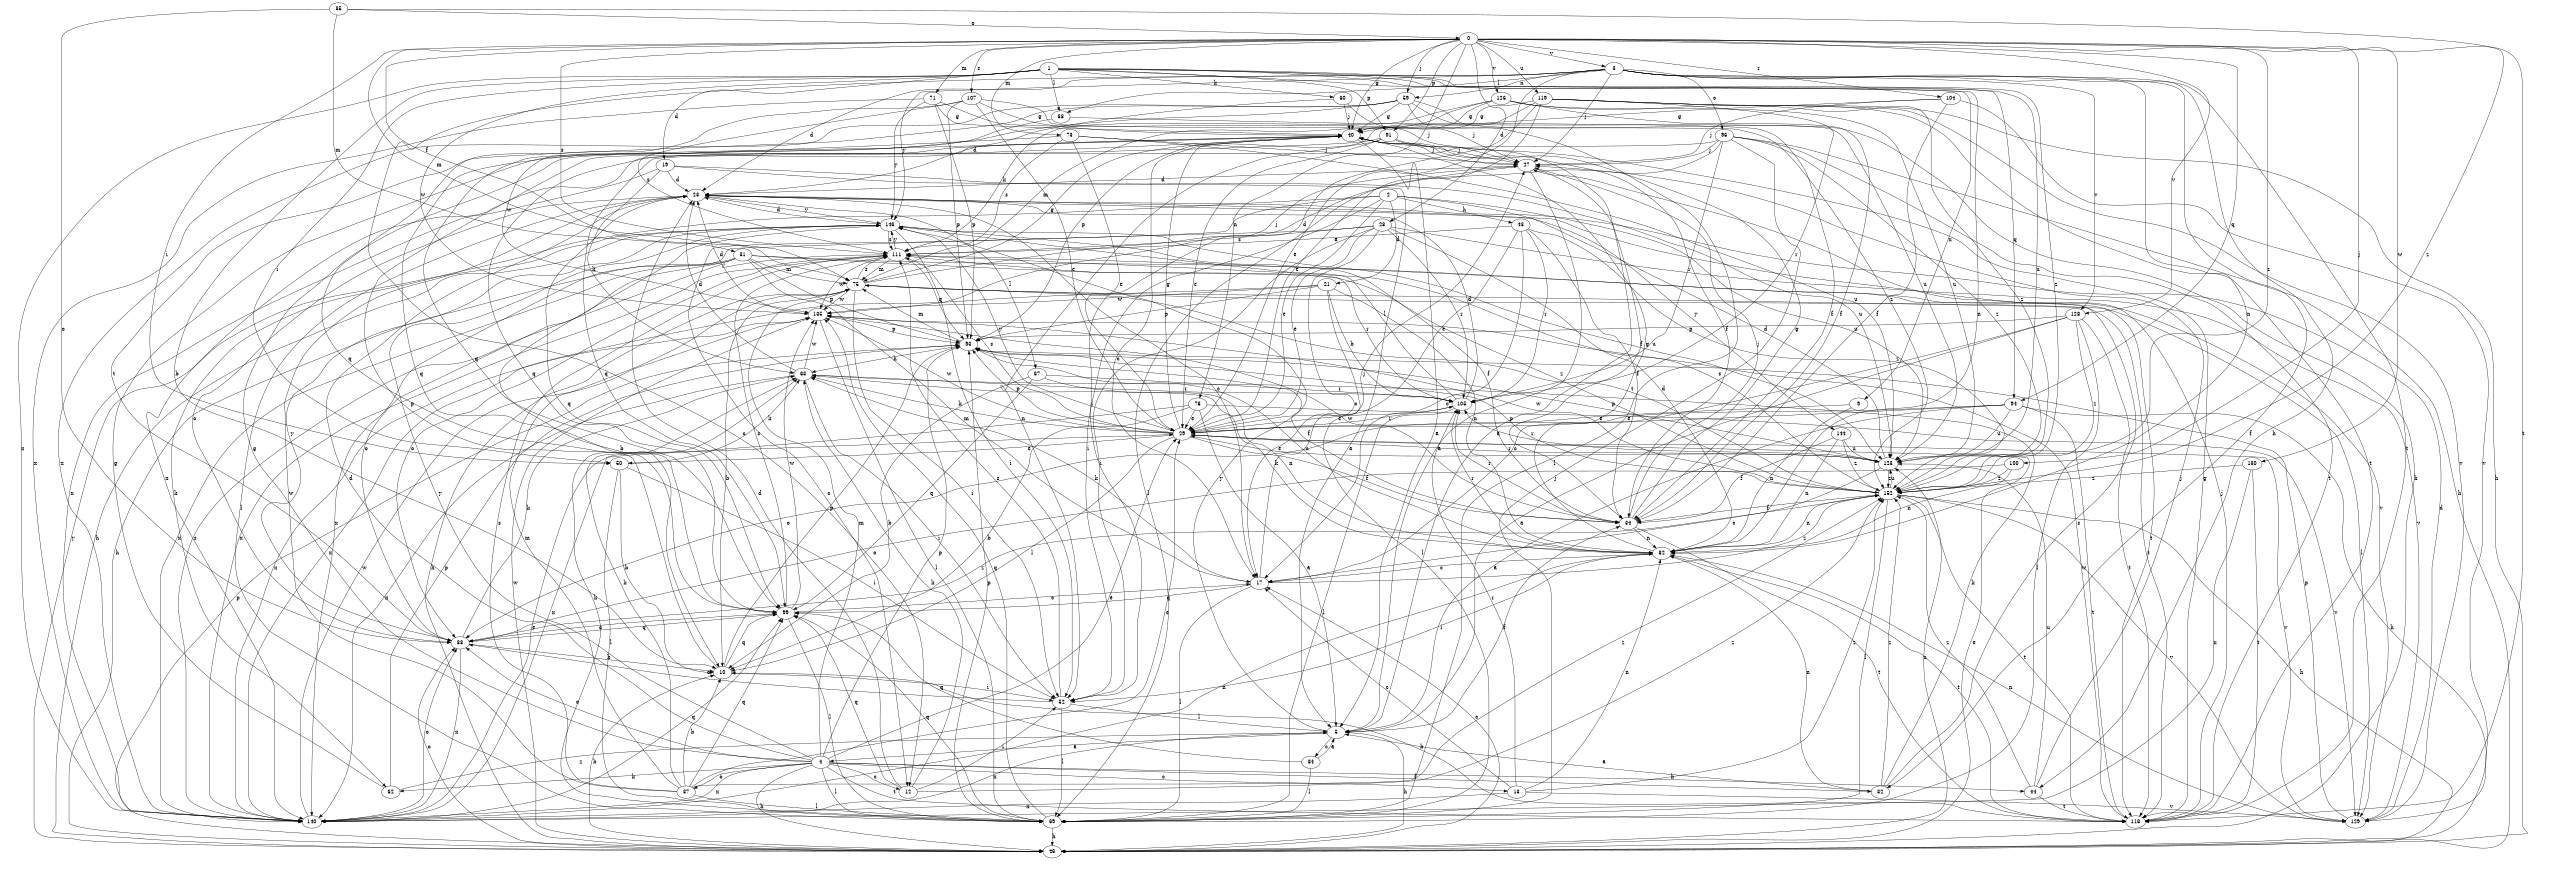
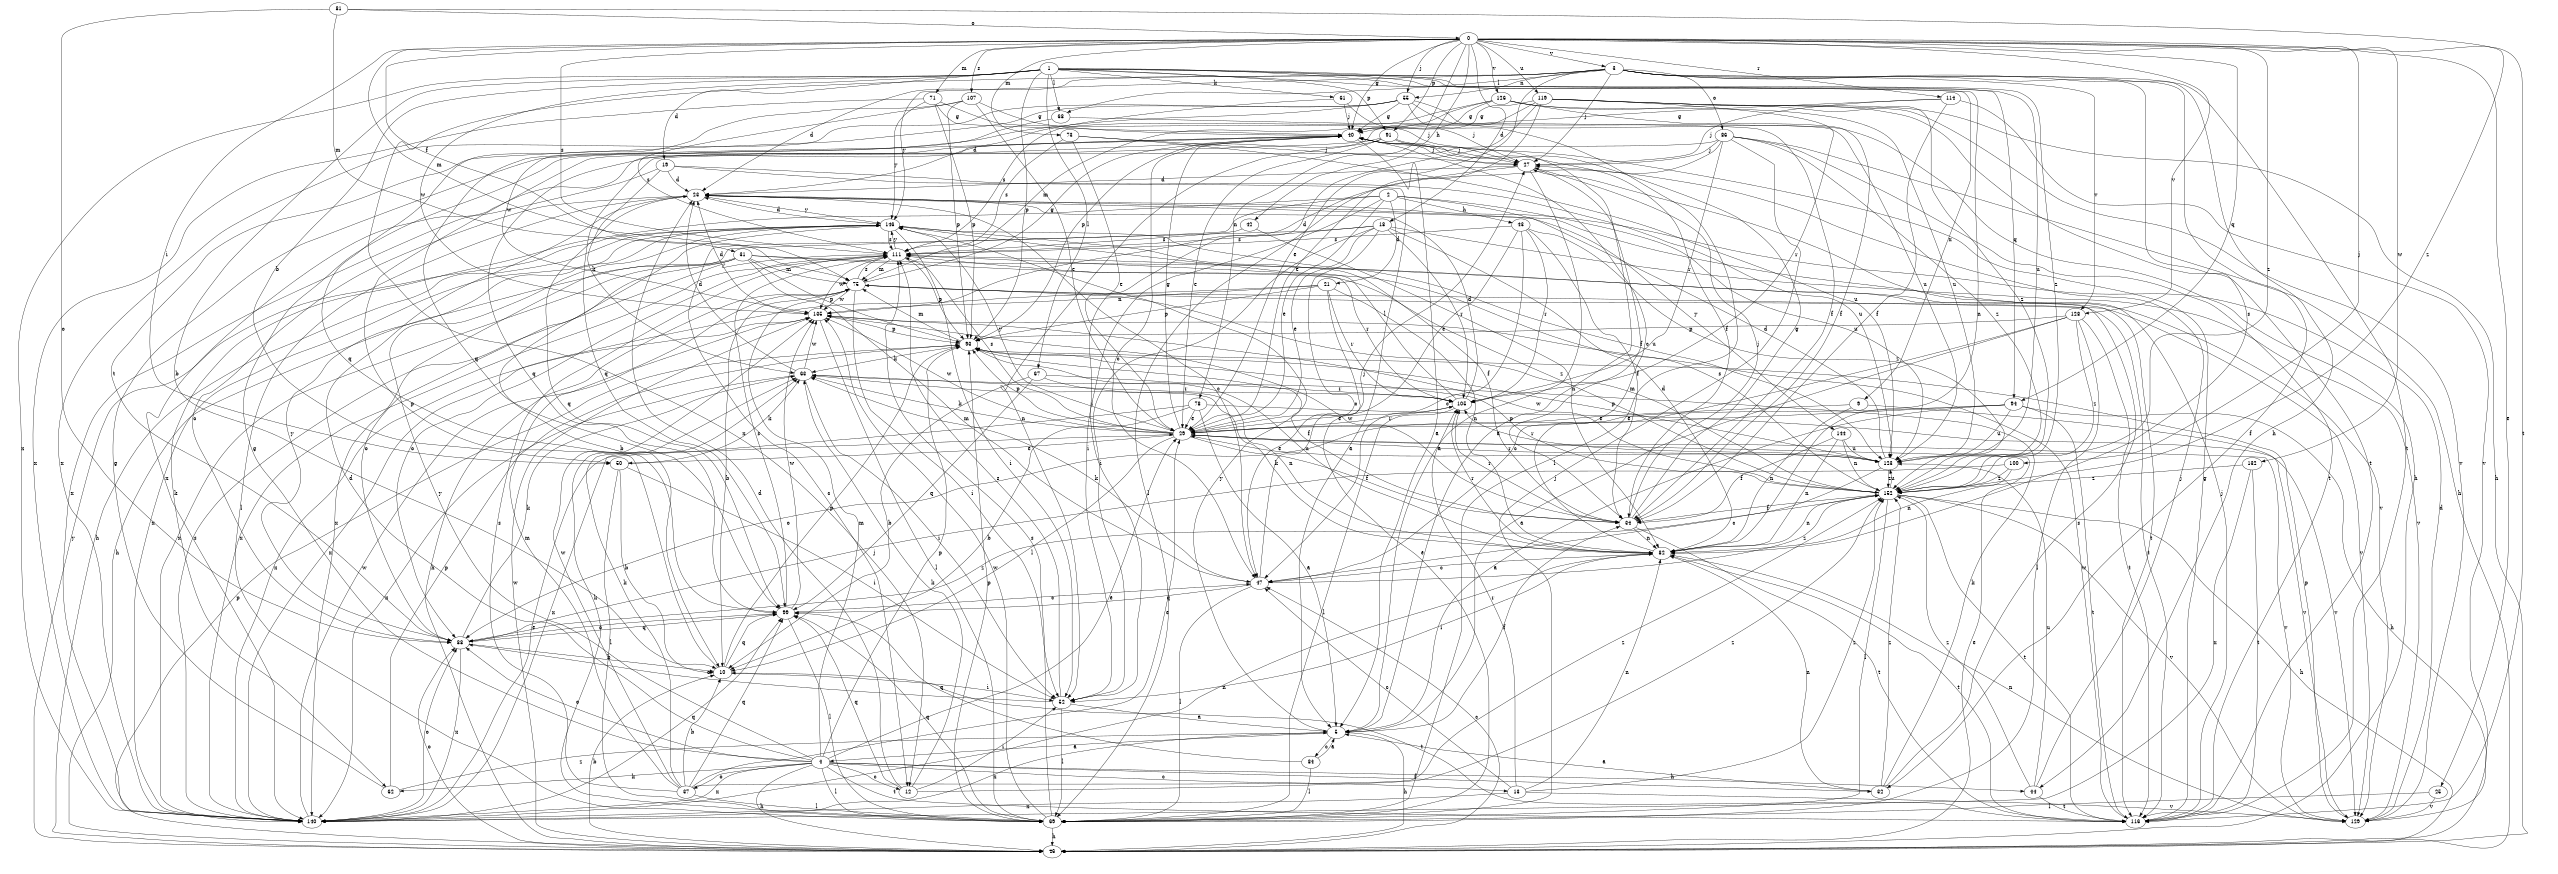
node "85": label "85" -> "81"
node "60": label "60" -> "61"
node "59": label "59" -> "55"
node "104": label "104" -> "114"
edge "107" -> "152": removed, label "z"
node "96": label "96" -> "86"
edge "126" -> "111": label "k" -> "s"
edge "1" -> "93": added, label "p"
edge "23" -> "67": now "1" -> "67"
edge "75" -> "27": removed, label "j"
node "42": added
node "28": label "28" -> "18"
edge "43" -> "111": label "a" -> "s"
edge "73" -> "99": removed, label "q"
edge "1" -> "50": label "i" -> "b"
edge "111" -> "93": label "q" -> "p"
edge "21" -> "135": label "w" -> "n"
edge "3" -> "82": label "n" -> "s"
edge "21" -> "105": label "b" -> "r"
edge "82" -> "40": label "g" -> "c"
edge "93" -> "63": label "h" -> "k"
edge "146" -> "140": added, label "x"
edge "152" -> "75": label "t" -> "m"
edge "3" -> "12": label "c" -> "x"
edge "9" -> "129": added, label "v"
edge "144" -> "152": label "z" -> "n"
node "130": label "130" -> "132"
edge "37" -> "23": now "37" -> "135"
edge "69" -> "111": added, label "s"
edge "100" -> "88": label "o" -> "j"
edge "21" -> "69": label "l" -> "e"
edge "75" -> "129": label "l" -> "v"
edge "69" -> "135": label "q" -> "w"
node "17": label "17" -> "47"
edge "52" -> "5": label "l" -> "a"
edge "116" -> "10": label "b" -> "t"
node "25": added
edge "46" -> "123": removed, label "u"
